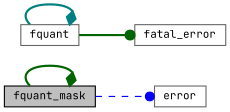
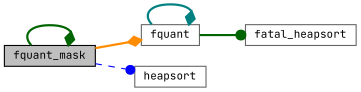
node "fatal_error": label "fatal_error" -> "fatal_heapsort"
edge "fquant_mask" -> "fquant": added
node "error": label "error" -> "heapsort"
